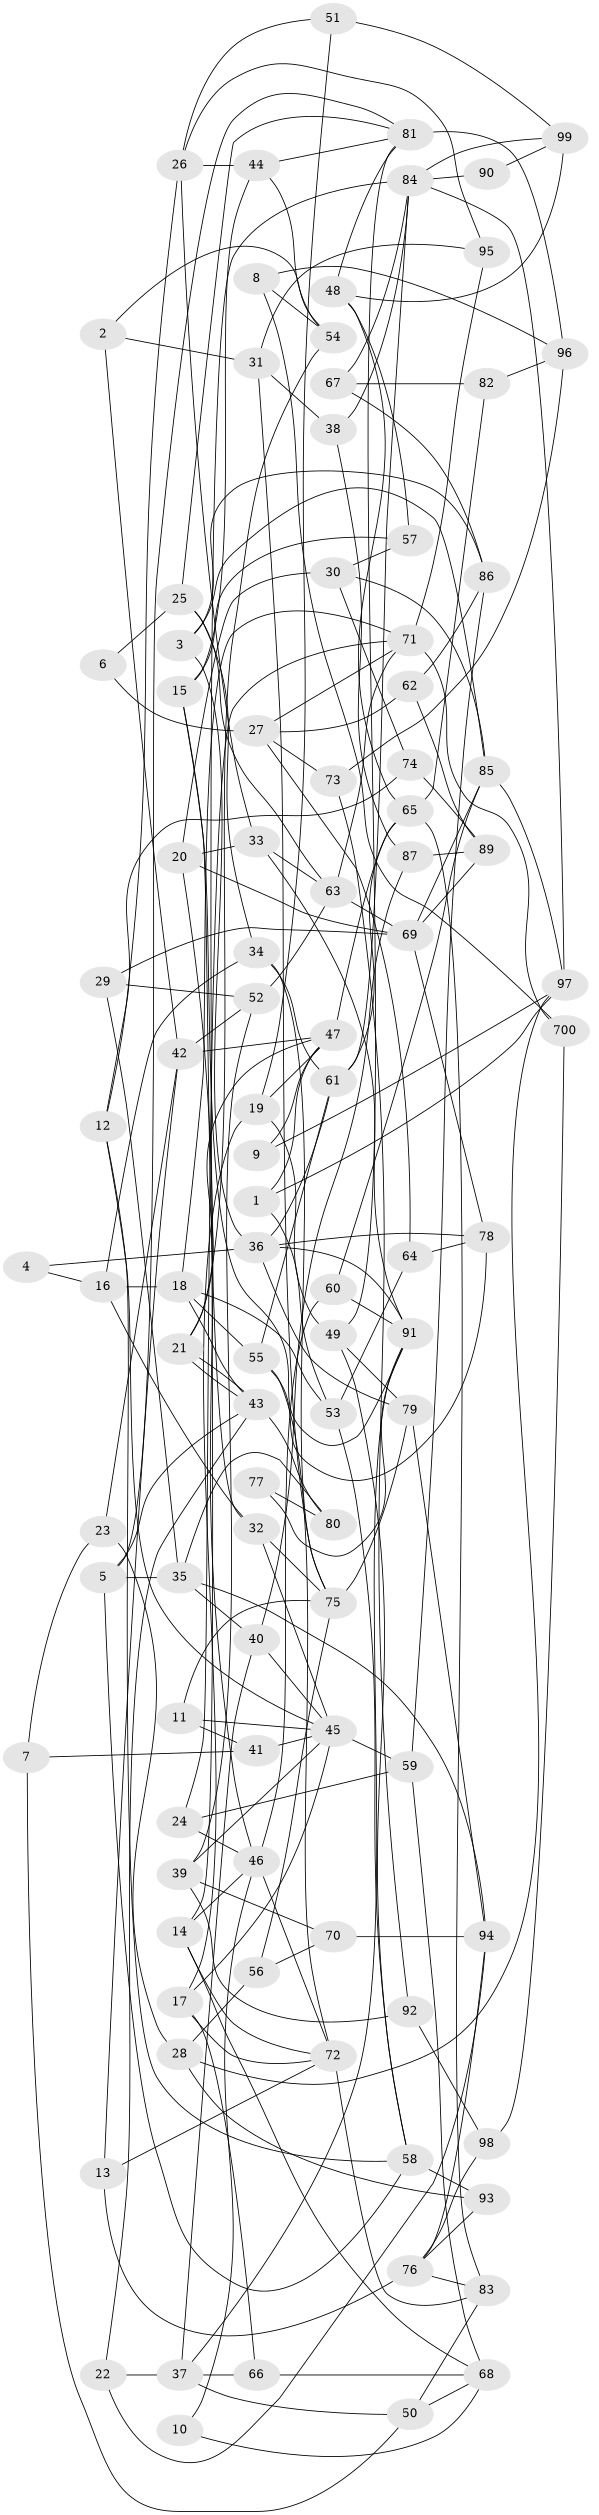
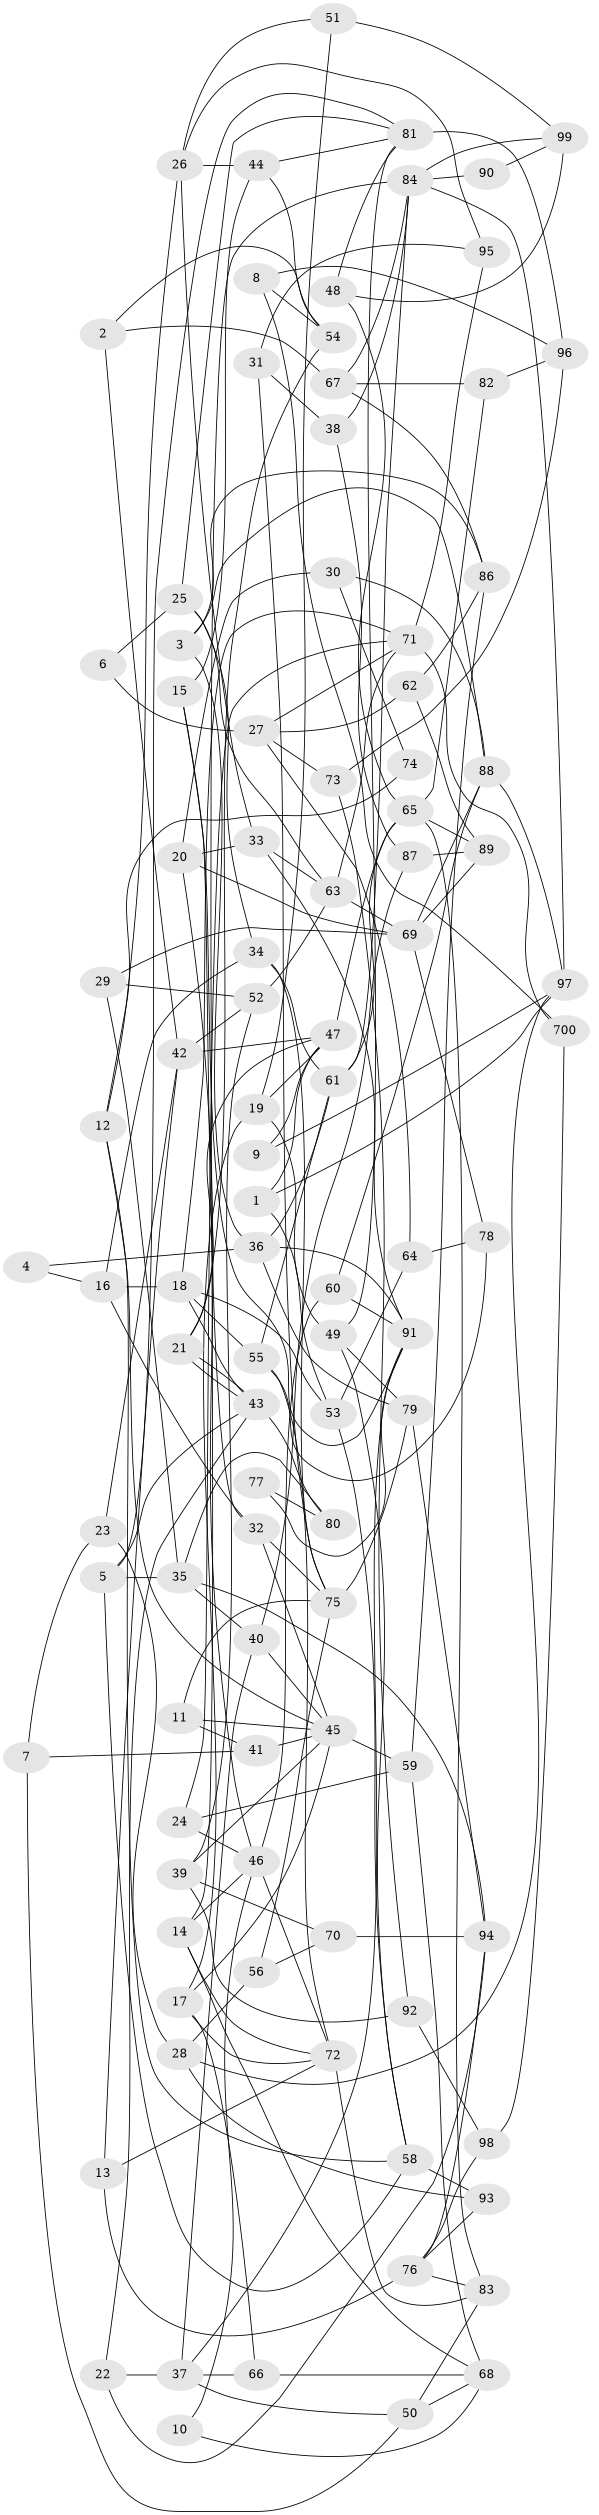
edge "2" -- "31": now "2" -- "67"
node "57": removed
node "85": label "85" -> "88"
edge "74" -- "89": now "65" -- "89"
edge "78" -- "36": removed
